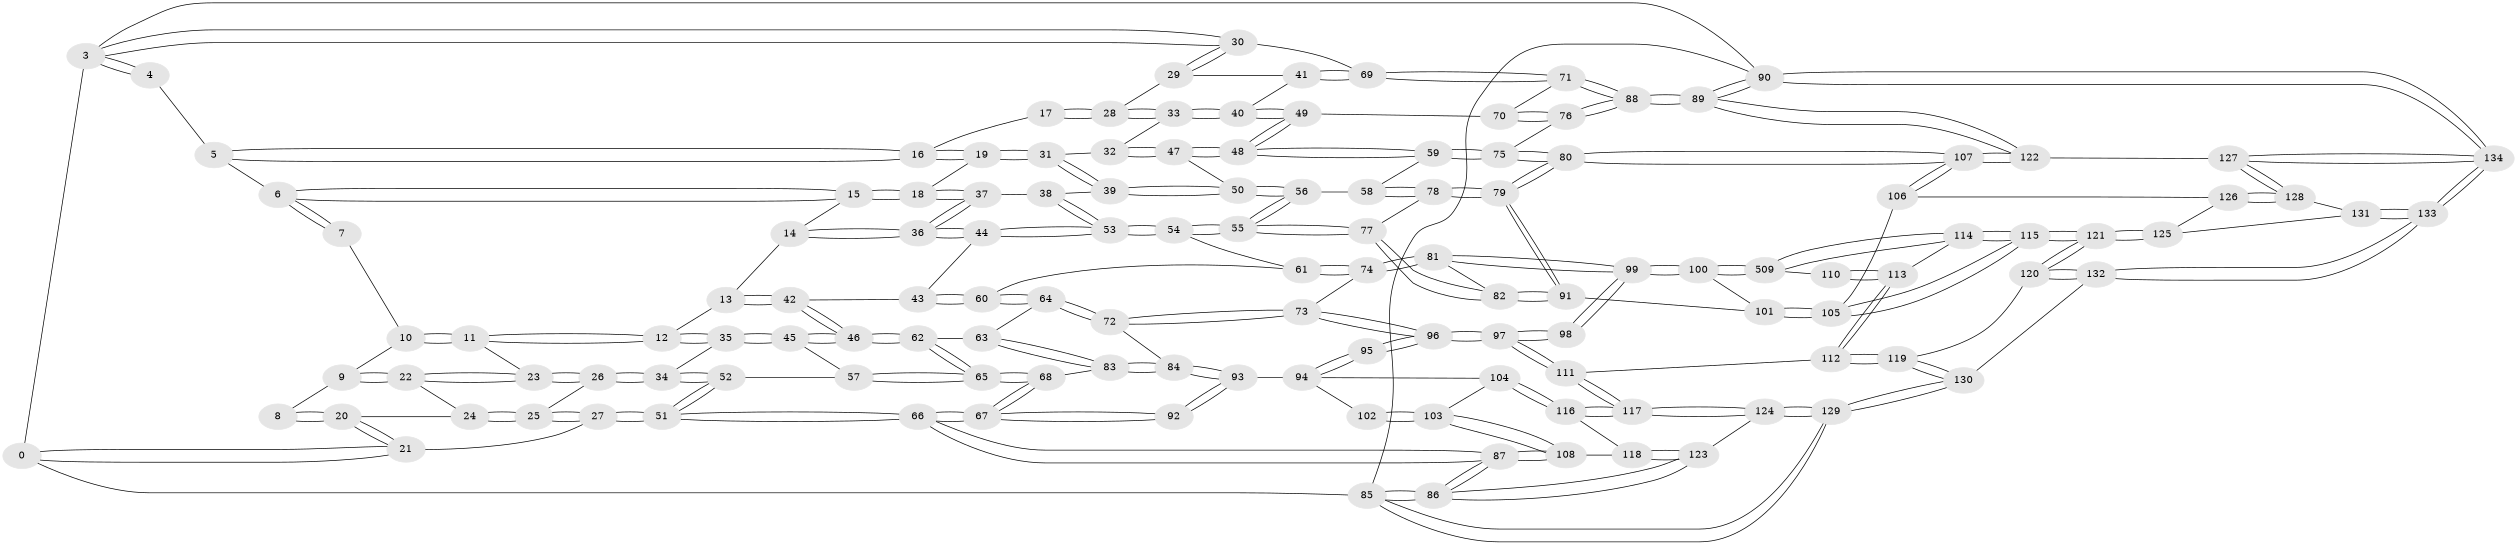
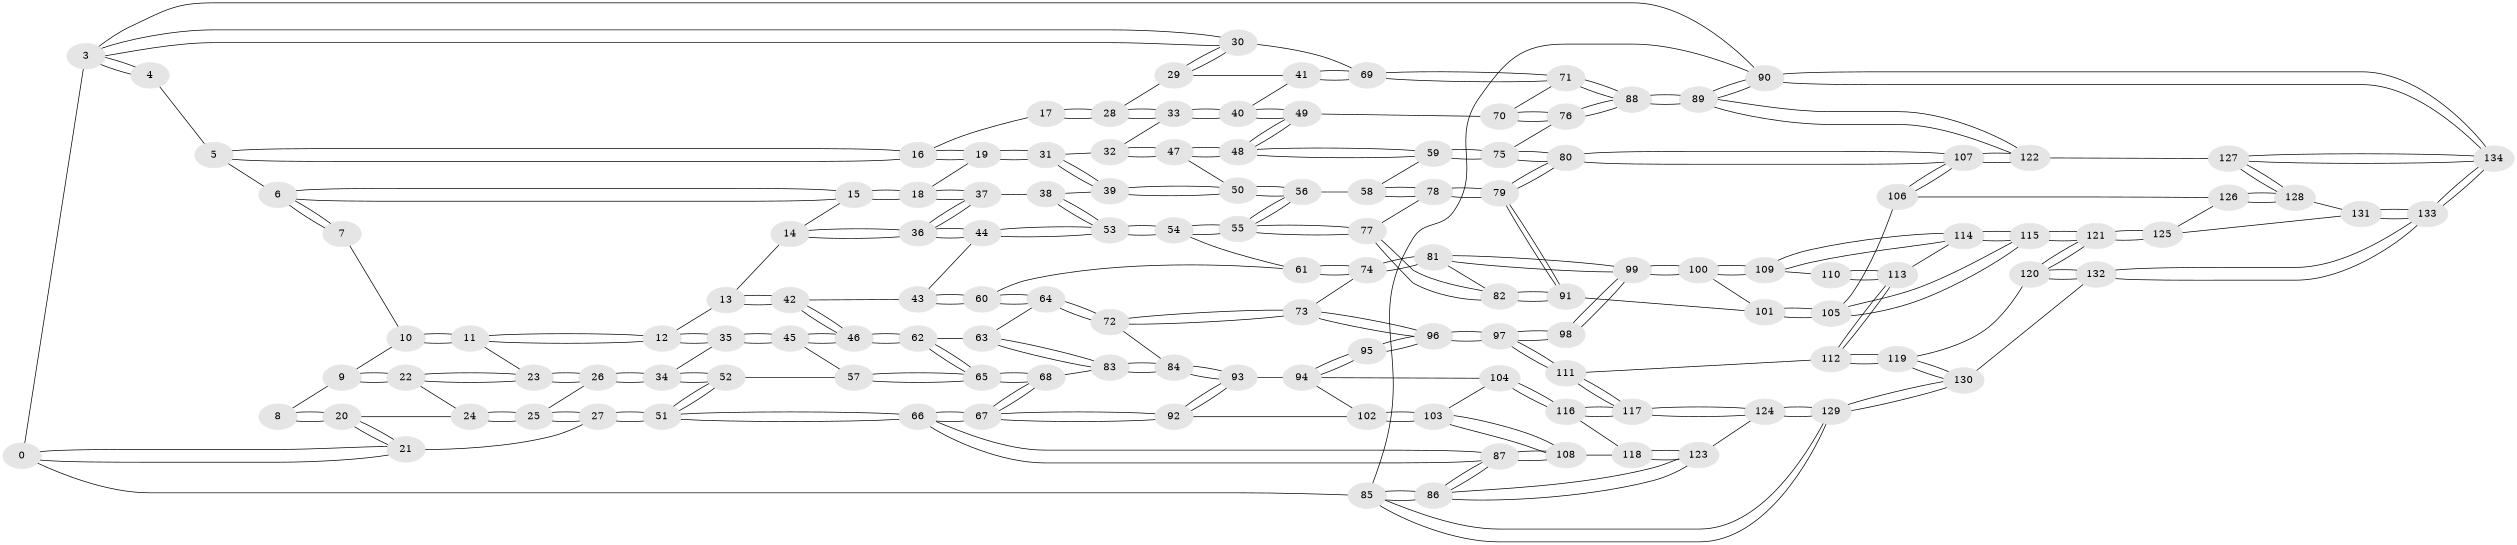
node "509": label "509" -> "109"
edge "92" -- "102": added
